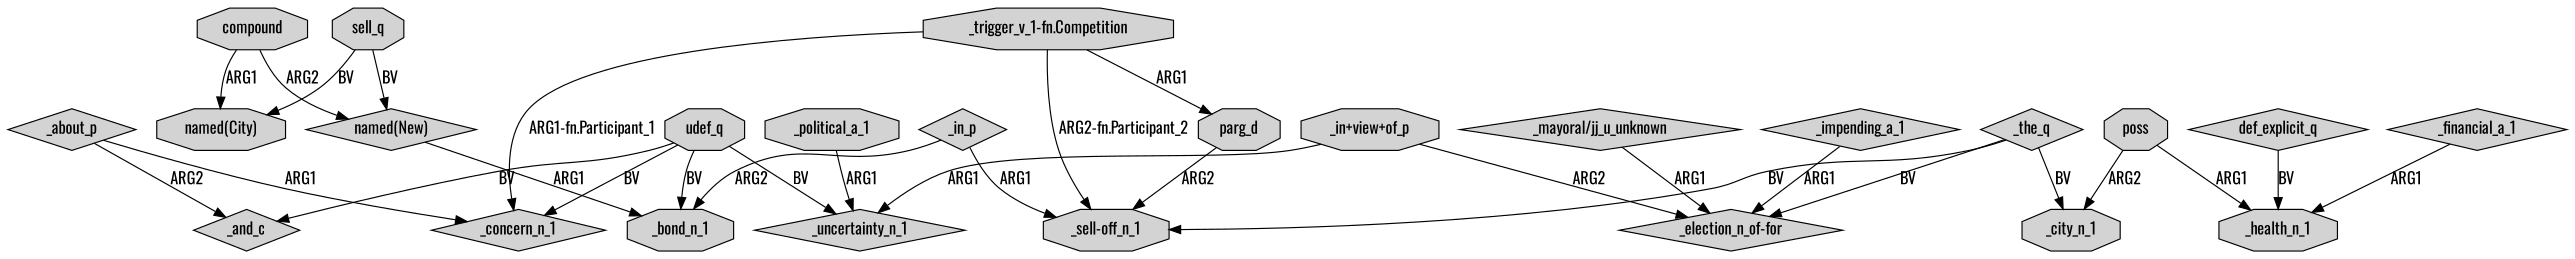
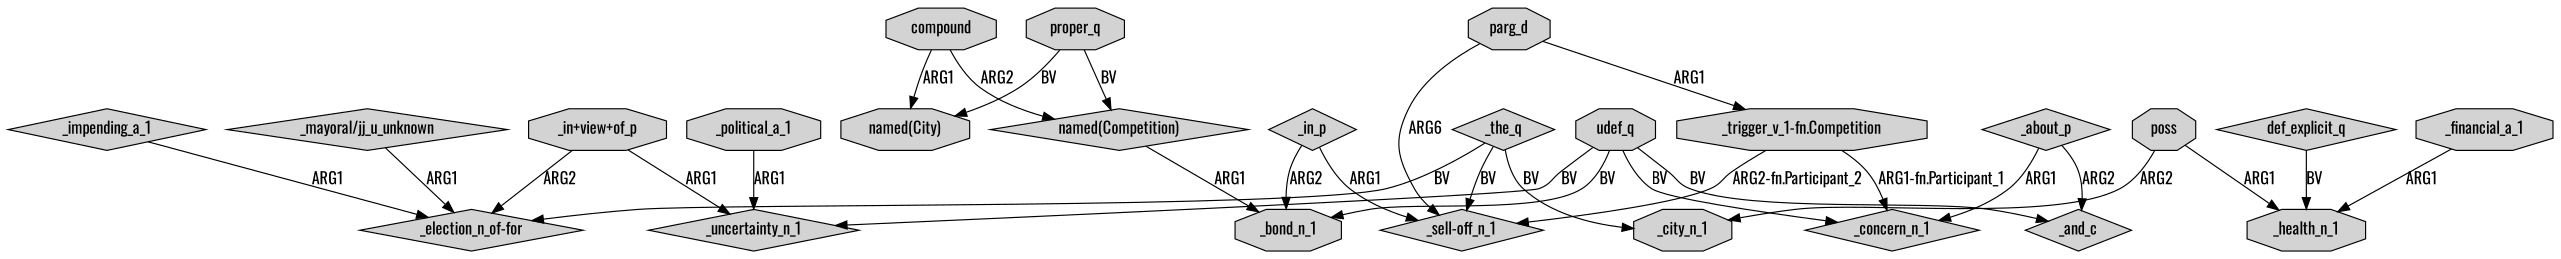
node "sell_q": label "sell_q" -> "proper_q"
edge "_trigger_v_1-fn.Competition" -> "parg_d": reversed
node "named(New)": label "named(New)" -> "named(Competition)"
node "_financial_a_1": shape diamond -> octagon
edge "parg_d" -> "_sell-off_n_1": label "ARG2" -> "ARG6"
node "_sell-off_n_1": shape octagon -> diamond
